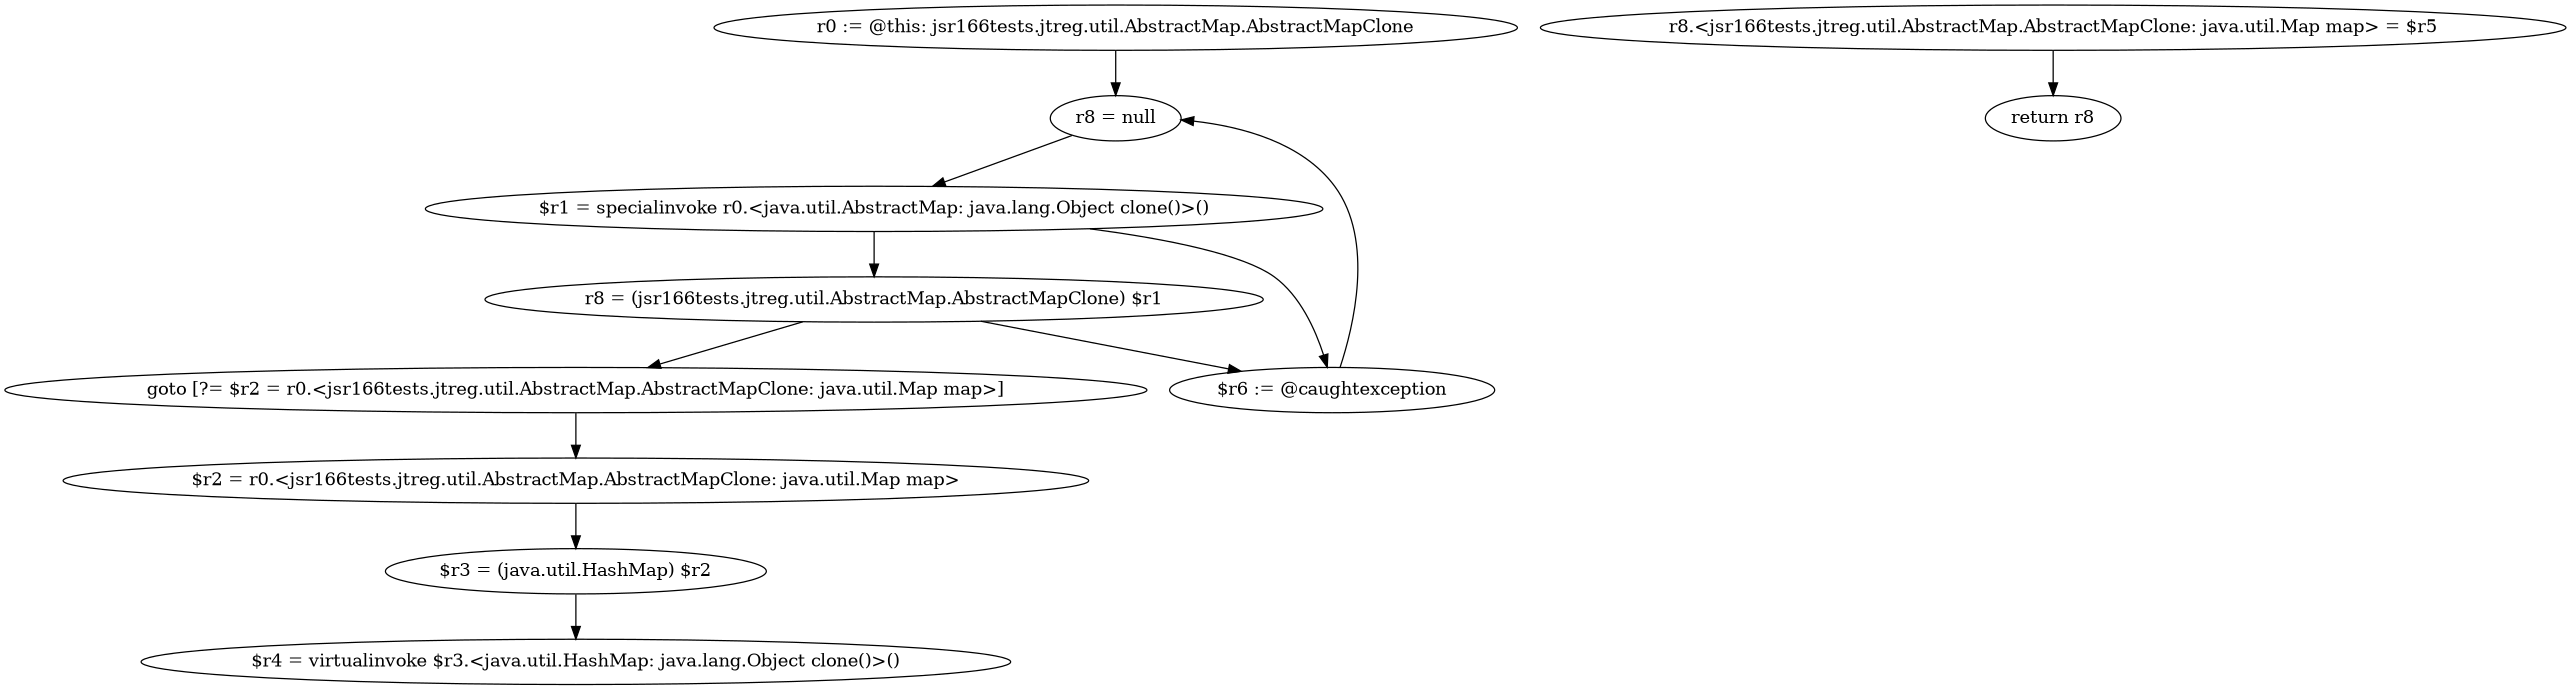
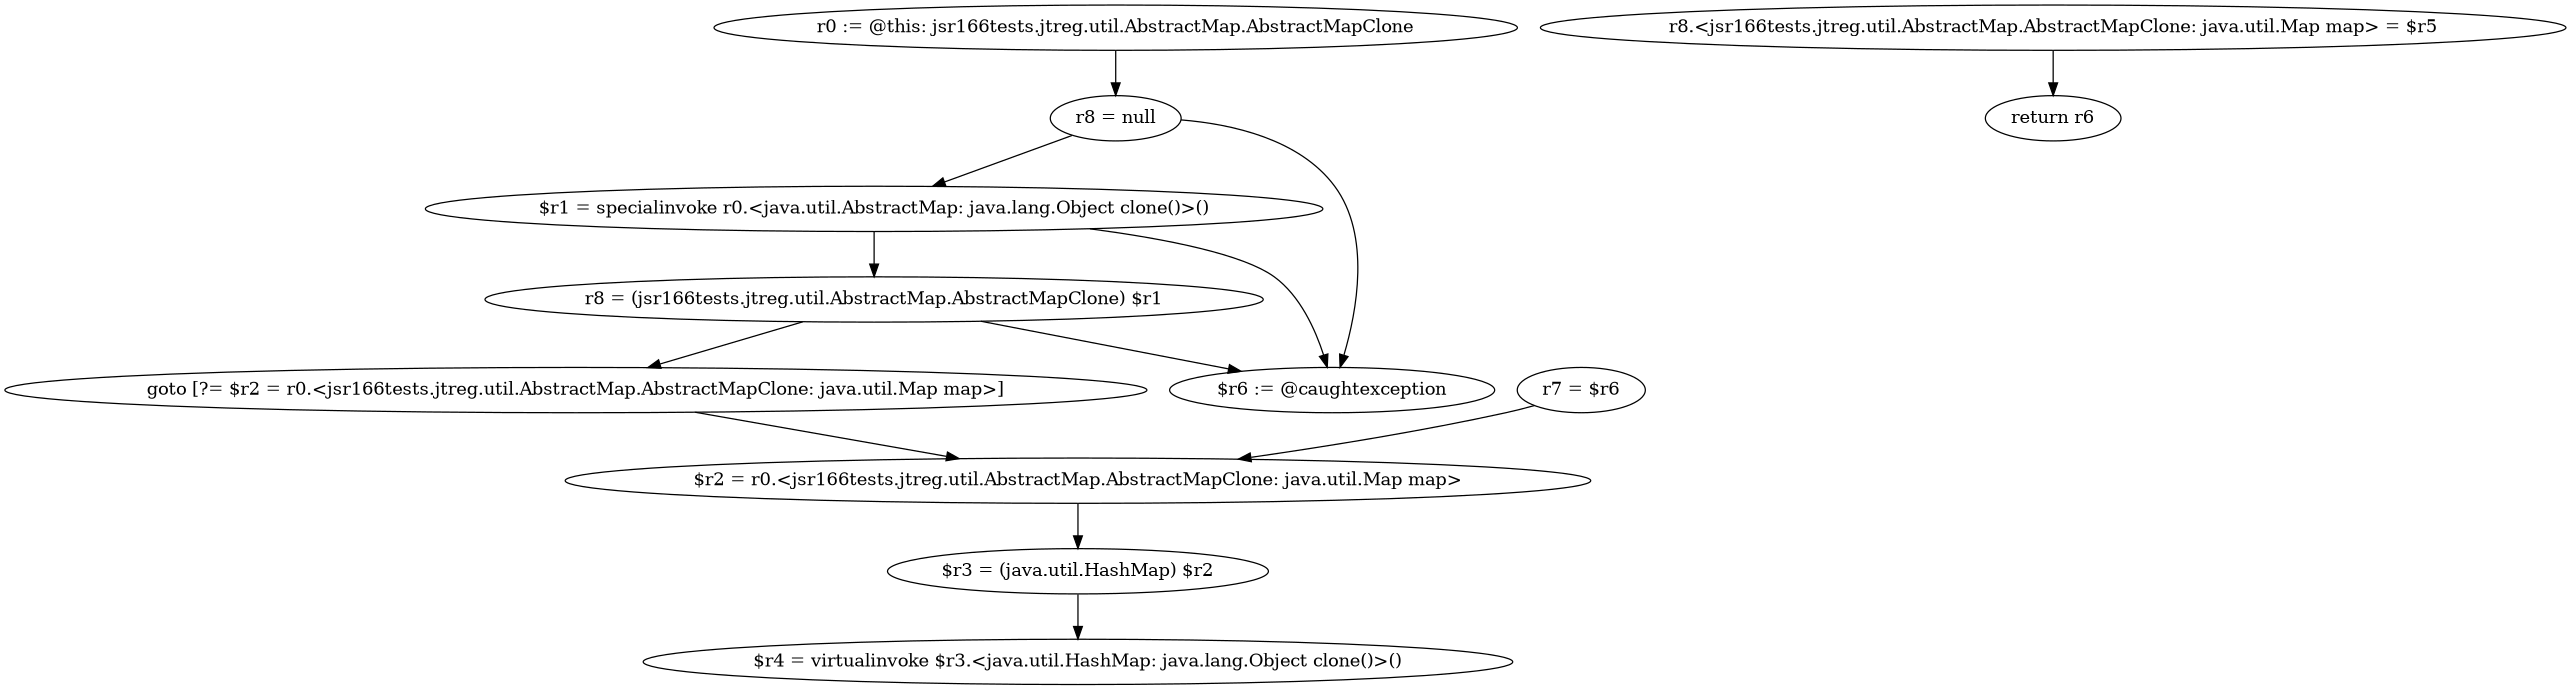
node "return r8": label "return r8" -> "return r6"
edge "$r6 := @caughtexception" -> "r8 = null": reversed
node "r7 = $r6": added
